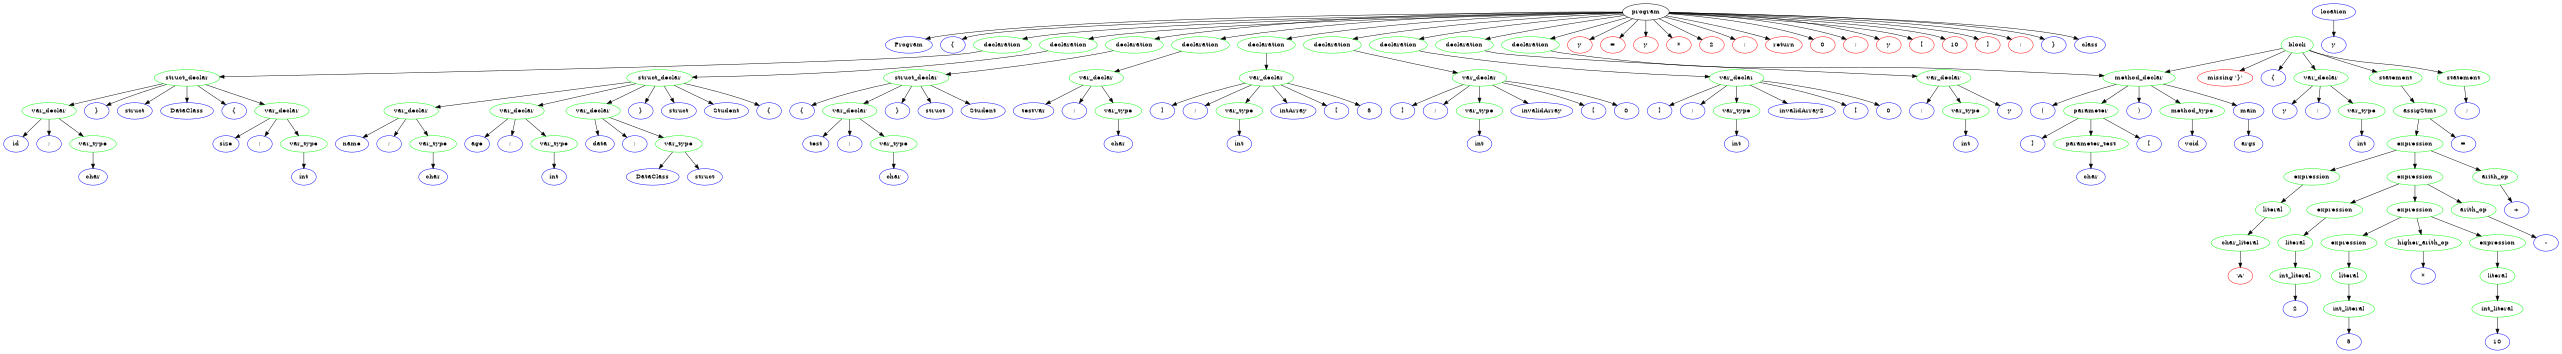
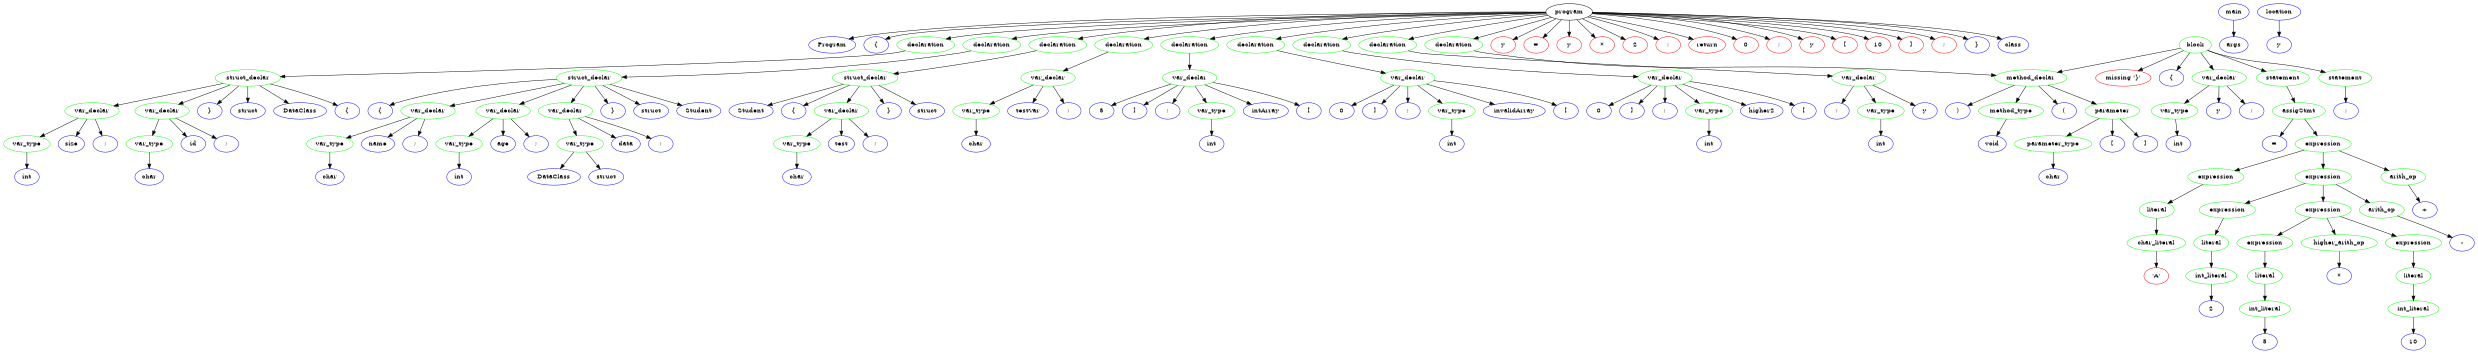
edge "method_declar" -> "main": removed
node "invalidArray2": label "invalidArray2" -> "higher2"
node "parameter_test": label "parameter_test" -> "parameter_type"
